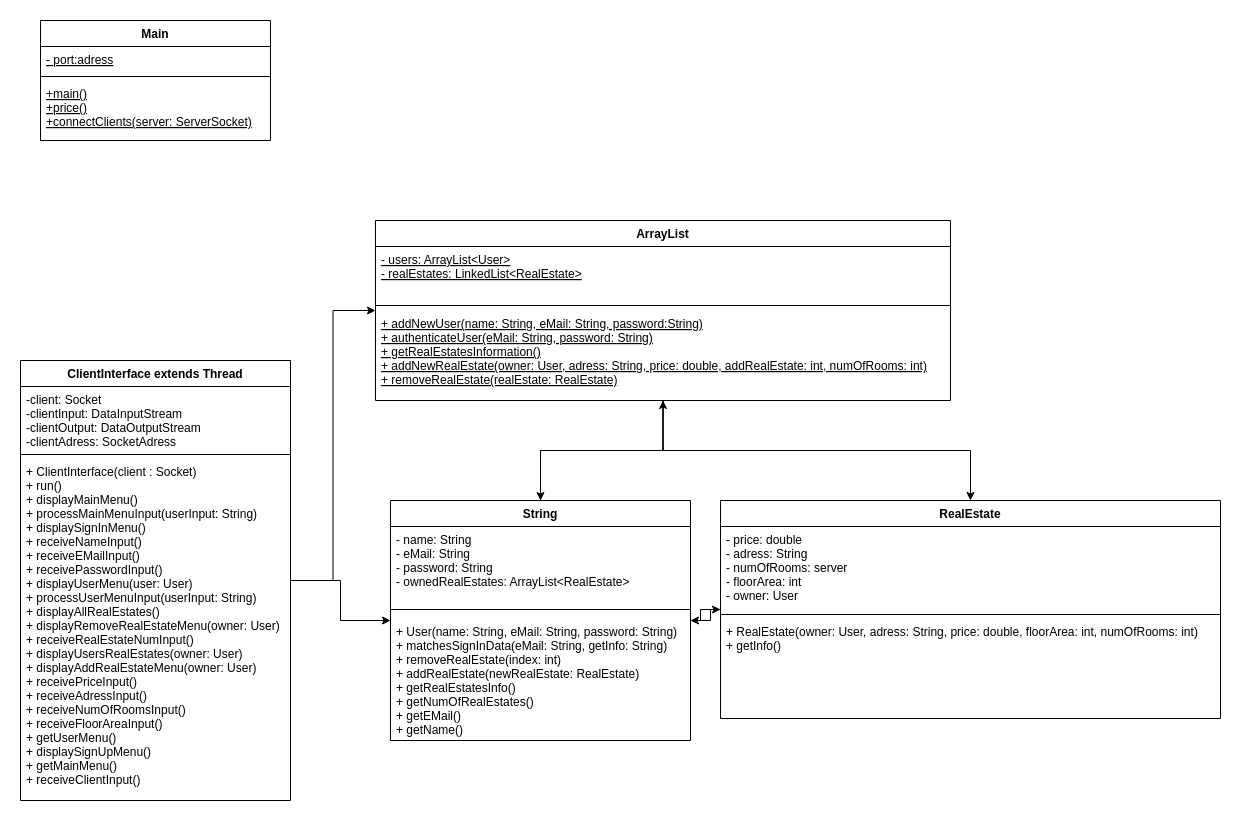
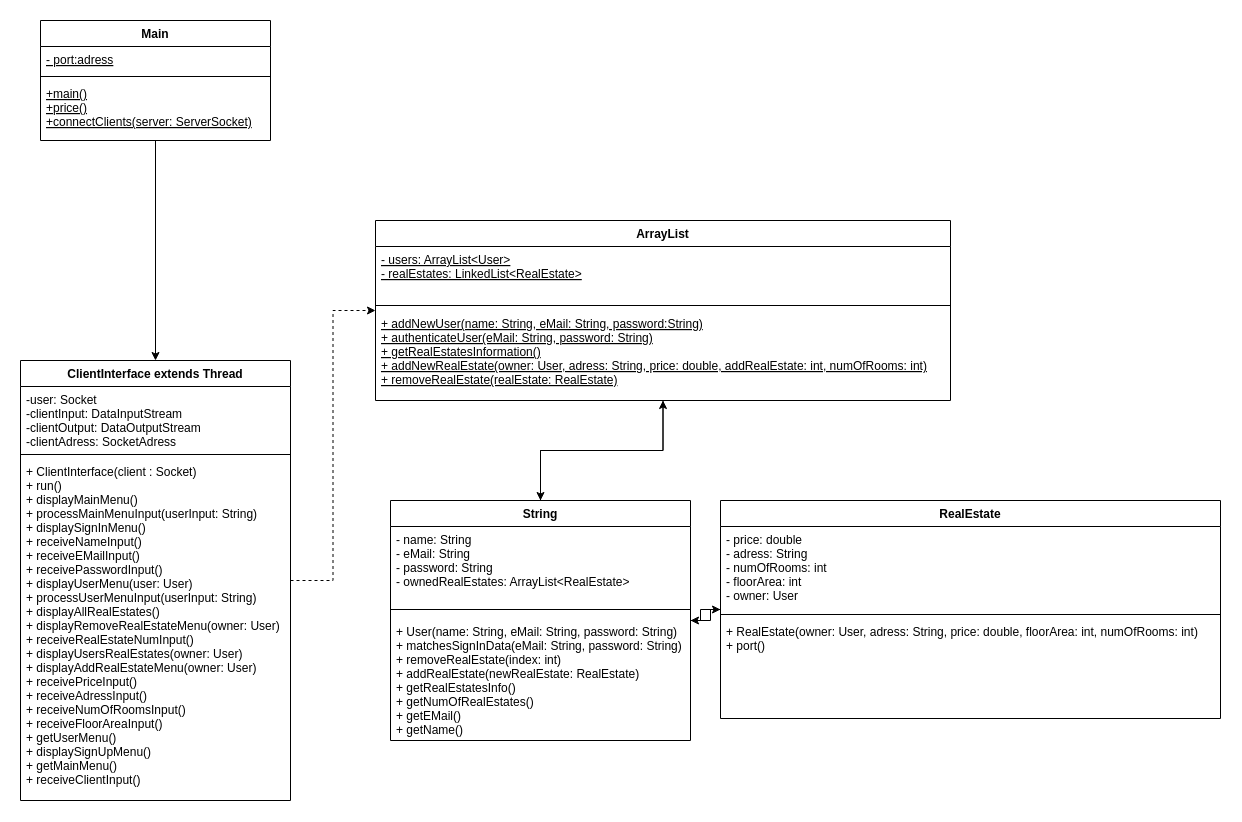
edge "Main" -> "ClientInterface extends Thread": added
node "-client: Socket -clientInput: DataInputStream -clientOutput: DataOutputStream -clientAdress: SocketAdress": label "-client: Socket -clientInput: DataInputStream -clientOutput: DataOutputStream -clientAdress: SocketAdress" -> "-user: Socket -clientInput: DataInputStream -clientOutput: DataOutputStream -clientAdress: SocketAdress"
edge "ClientInterface extends Thread" -> "ArrayList": style solid -> dashed
edge "ArrayList" -> "RealEstate": removed
node "- price: double - adress: String - numOfRooms: server - floorArea: int - owner: User": label "- price: double - adress: String - numOfRooms: server - floorArea: int - owner: User" -> "- price: double - adress: String - numOfRooms: int - floorArea: int - owner: User"
edge "ClientInterface extends Thread" -> "String": removed
node "+ User(name: String, eMail: String, password: String) + matchesSignInData(eMail: String, getInfo: String) + removeRealEstate(index: int) + addRealEstate(newRealEstate: RealEstate) + getRealEstatesInfo() + getNumOfRealEstates() + getEMail() + getName()": label "+ User(name: String, eMail: String, password: String) + matchesSignInData(eMail: String, getInfo: String) + removeRealEstate(index: int) + addRealEstate(newRealEstate: RealEstate) + getRealEstatesInfo() + getNumOfRealEstates() + getEMail() + getName()" -> "+ User(name: String, eMail: String, password: String) + matchesSignInData(eMail: String, password: String) + removeRealEstate(index: int) + addRealEstate(newRealEstate: RealEstate) + getRealEstatesInfo() + getNumOfRealEstates() + getEMail() + getName()"
node "+ RealEstate(owner: User, adress: String, price: double, floorArea: int, numOfRooms: int) + getInfo()": label "+ RealEstate(owner: User, adress: String, price: double, floorArea: int, numOfRooms: int) + getInfo()" -> "+ RealEstate(owner: User, adress: String, price: double, floorArea: int, numOfRooms: int) + port()"
